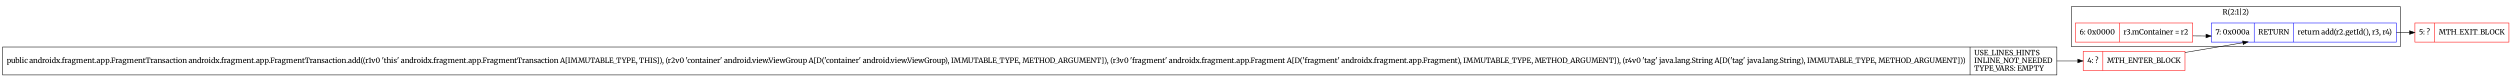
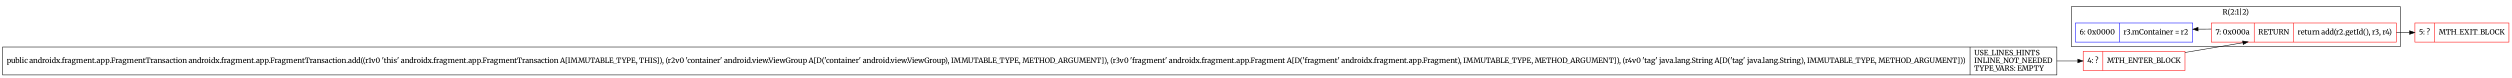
node "6: 0x0000": color red -> blue
node "7: 0x000a": color blue -> red
edge "6: 0x0000" -> "7: 0x000a": reversed
